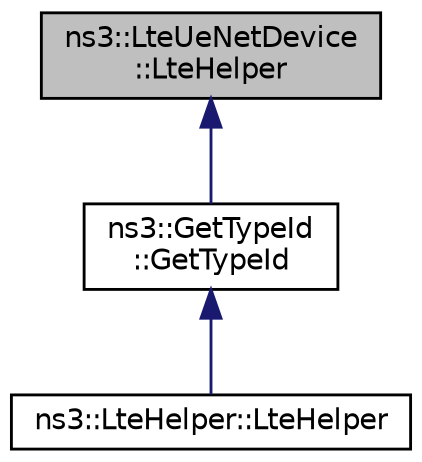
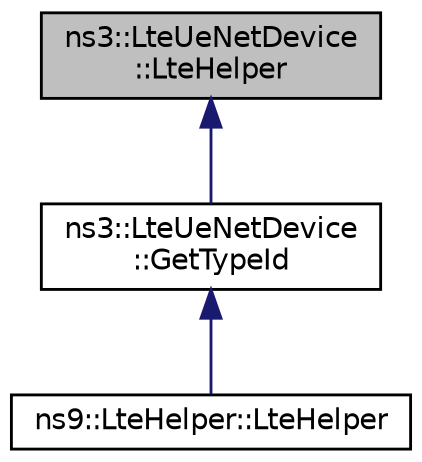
node "ns3::GetTypeId ::GetTypeId": label "ns3::GetTypeId ::GetTypeId" -> "ns3::LteUeNetDevice ::GetTypeId"
node "ns3::LteHelper::LteHelper": label "ns3::LteHelper::LteHelper" -> "ns9::LteHelper::LteHelper"
